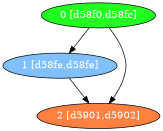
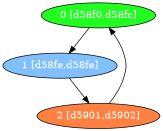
edge "0 [d58f0,d58fc]" -> "2 [d5901,d5902]": reversed
